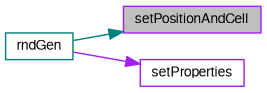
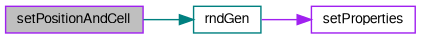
edge "rndGen" -> "setPositionAndCell": reversed
